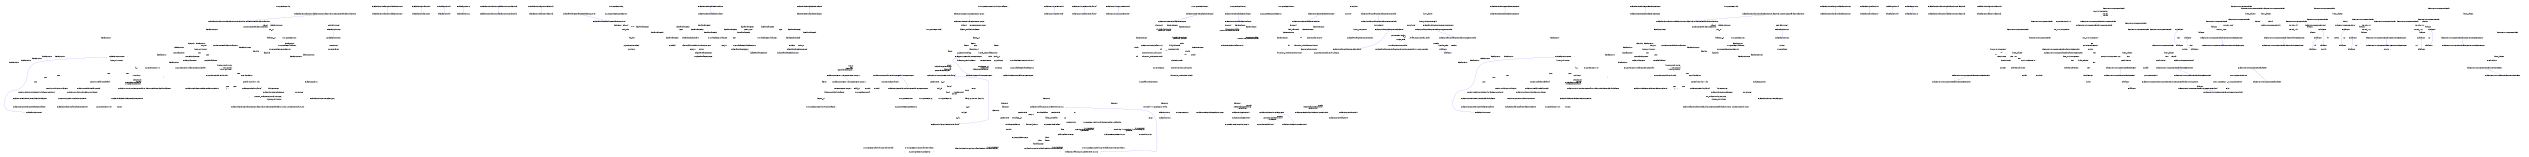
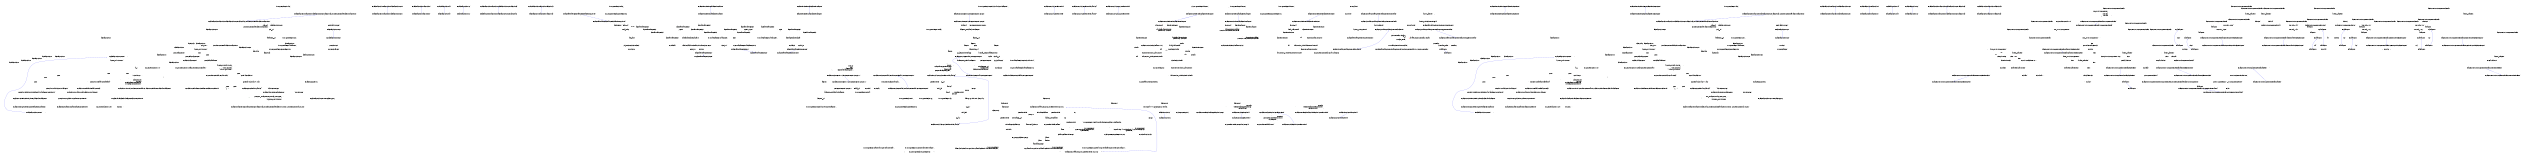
edge "HangFire.RabbitMQ.RabbitMqFetchedJob" -> "_channel = channel": added, label "HangFire.RabbitMQ.RabbitMqFetchedJob"
